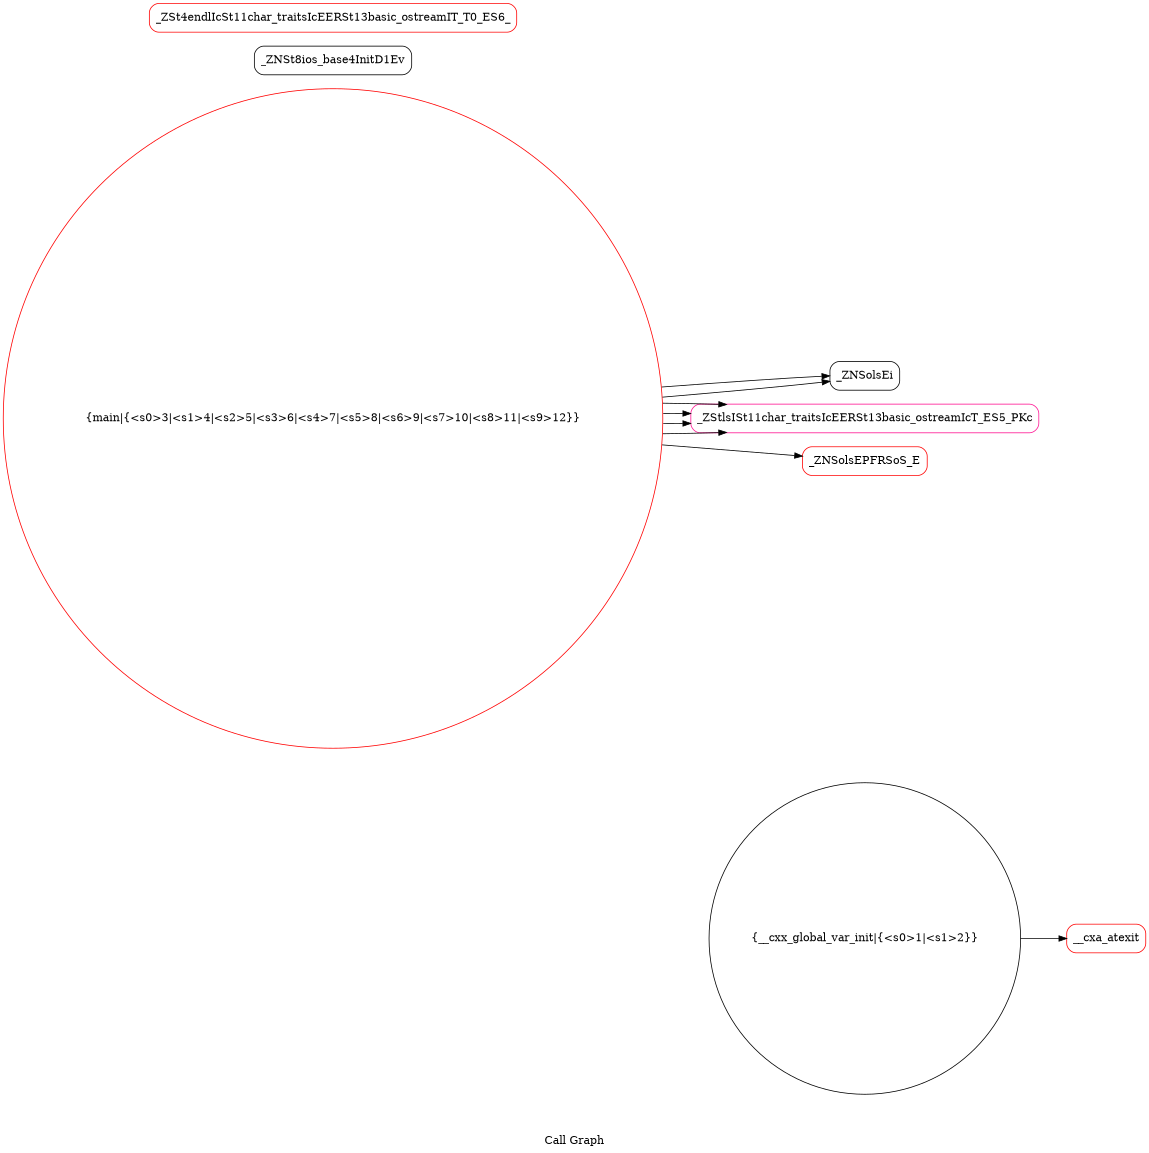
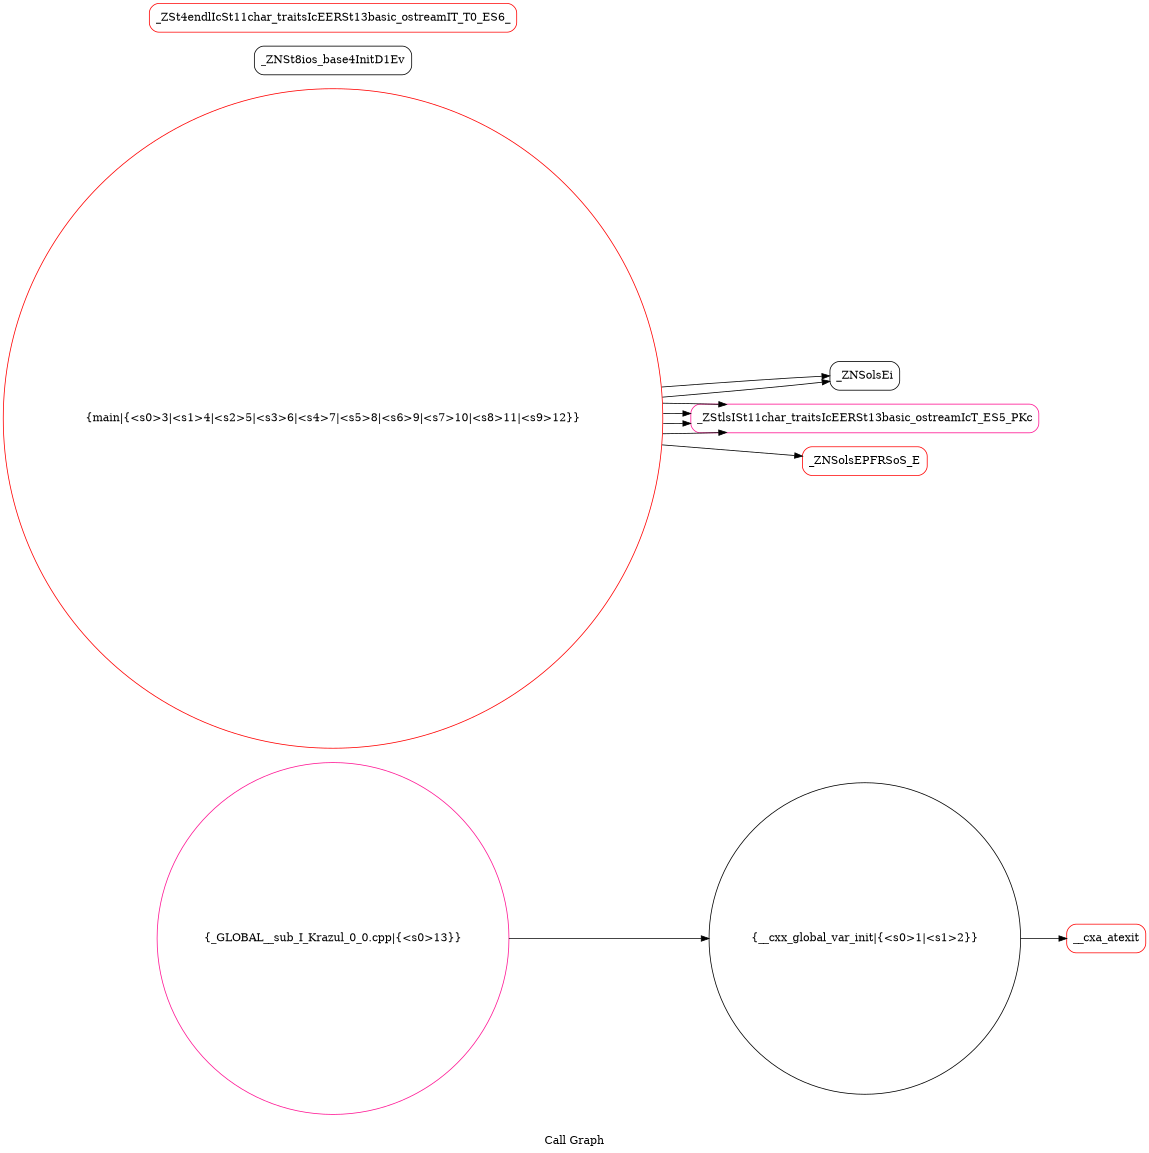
node "{_GLOBAL__sub_I_Krazul_0_0.cpp|{<s0>13}}": added
